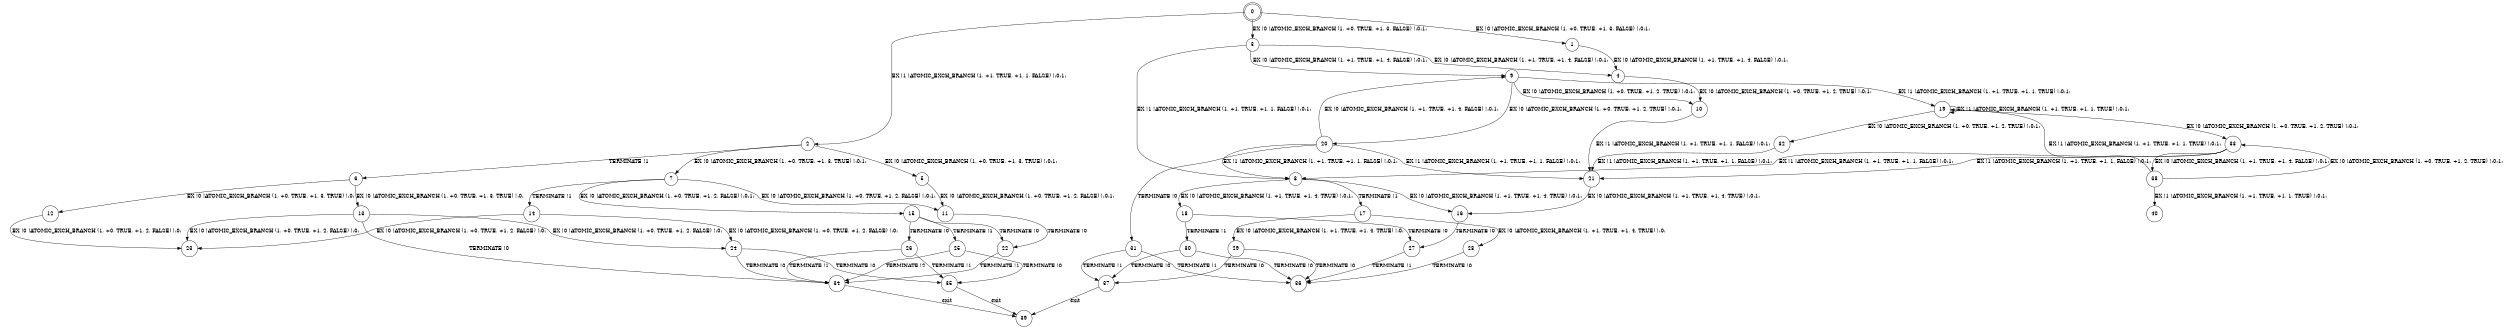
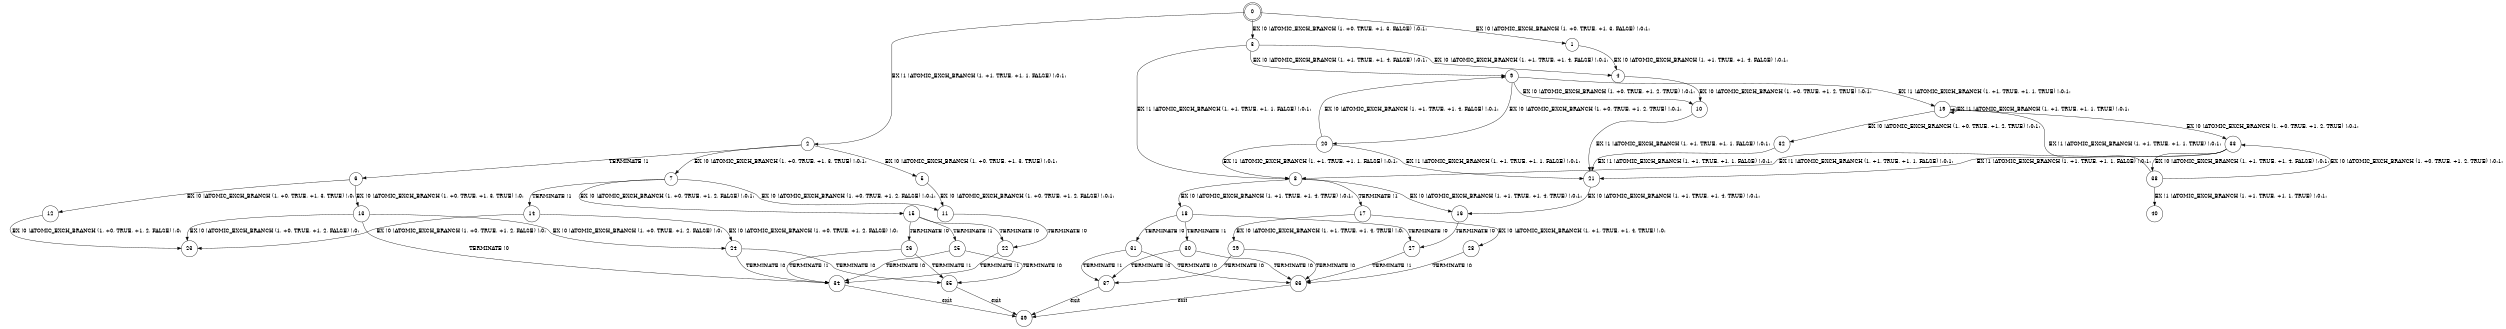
edge "20" -> "31": now "18" -> "31"
edge "25" -> "34": label "TERMINATE !2" -> "TERMINATE !0"
edge "31" -> "36": label "TERMINATE !1" -> "TERMINATE !0"
edge "36" -> "39": added, label "exit"
